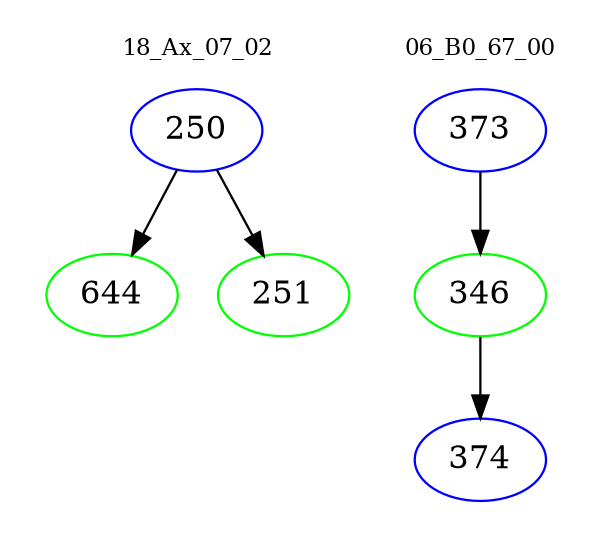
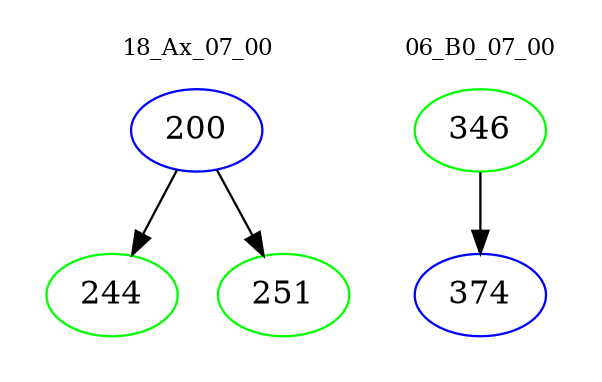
cluster "18_Ax_07_02": label "18_Ax_07_02" -> "18_Ax_07_00"
cluster "06_B0_67_00": label "06_B0_67_00" -> "06_B0_07_00"
node "250": label "250" -> "200"
node "373": removed
node "644": label "644" -> "244"
